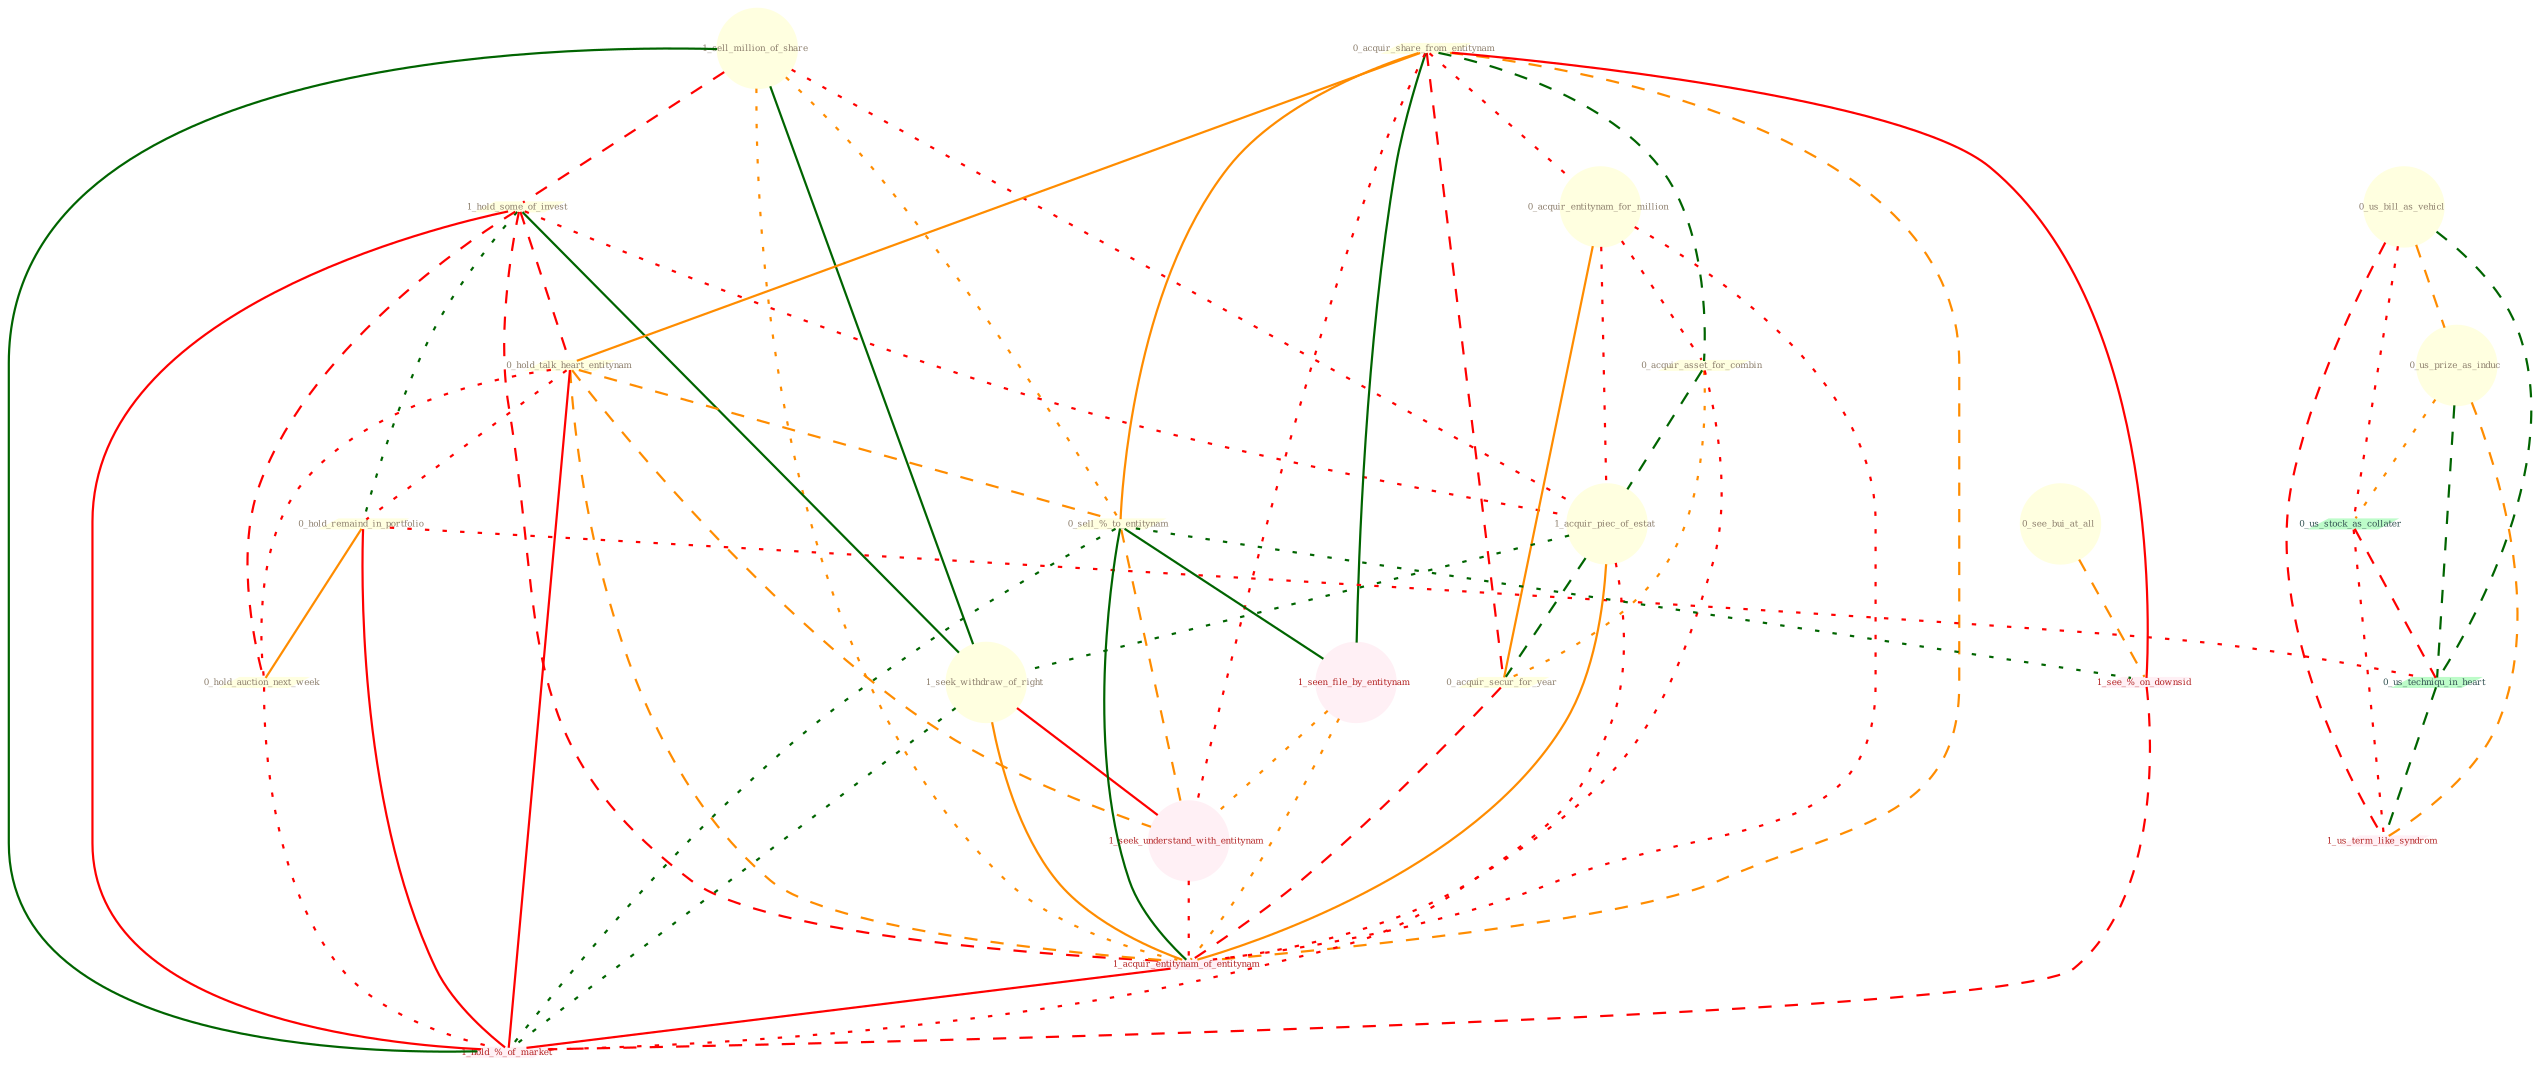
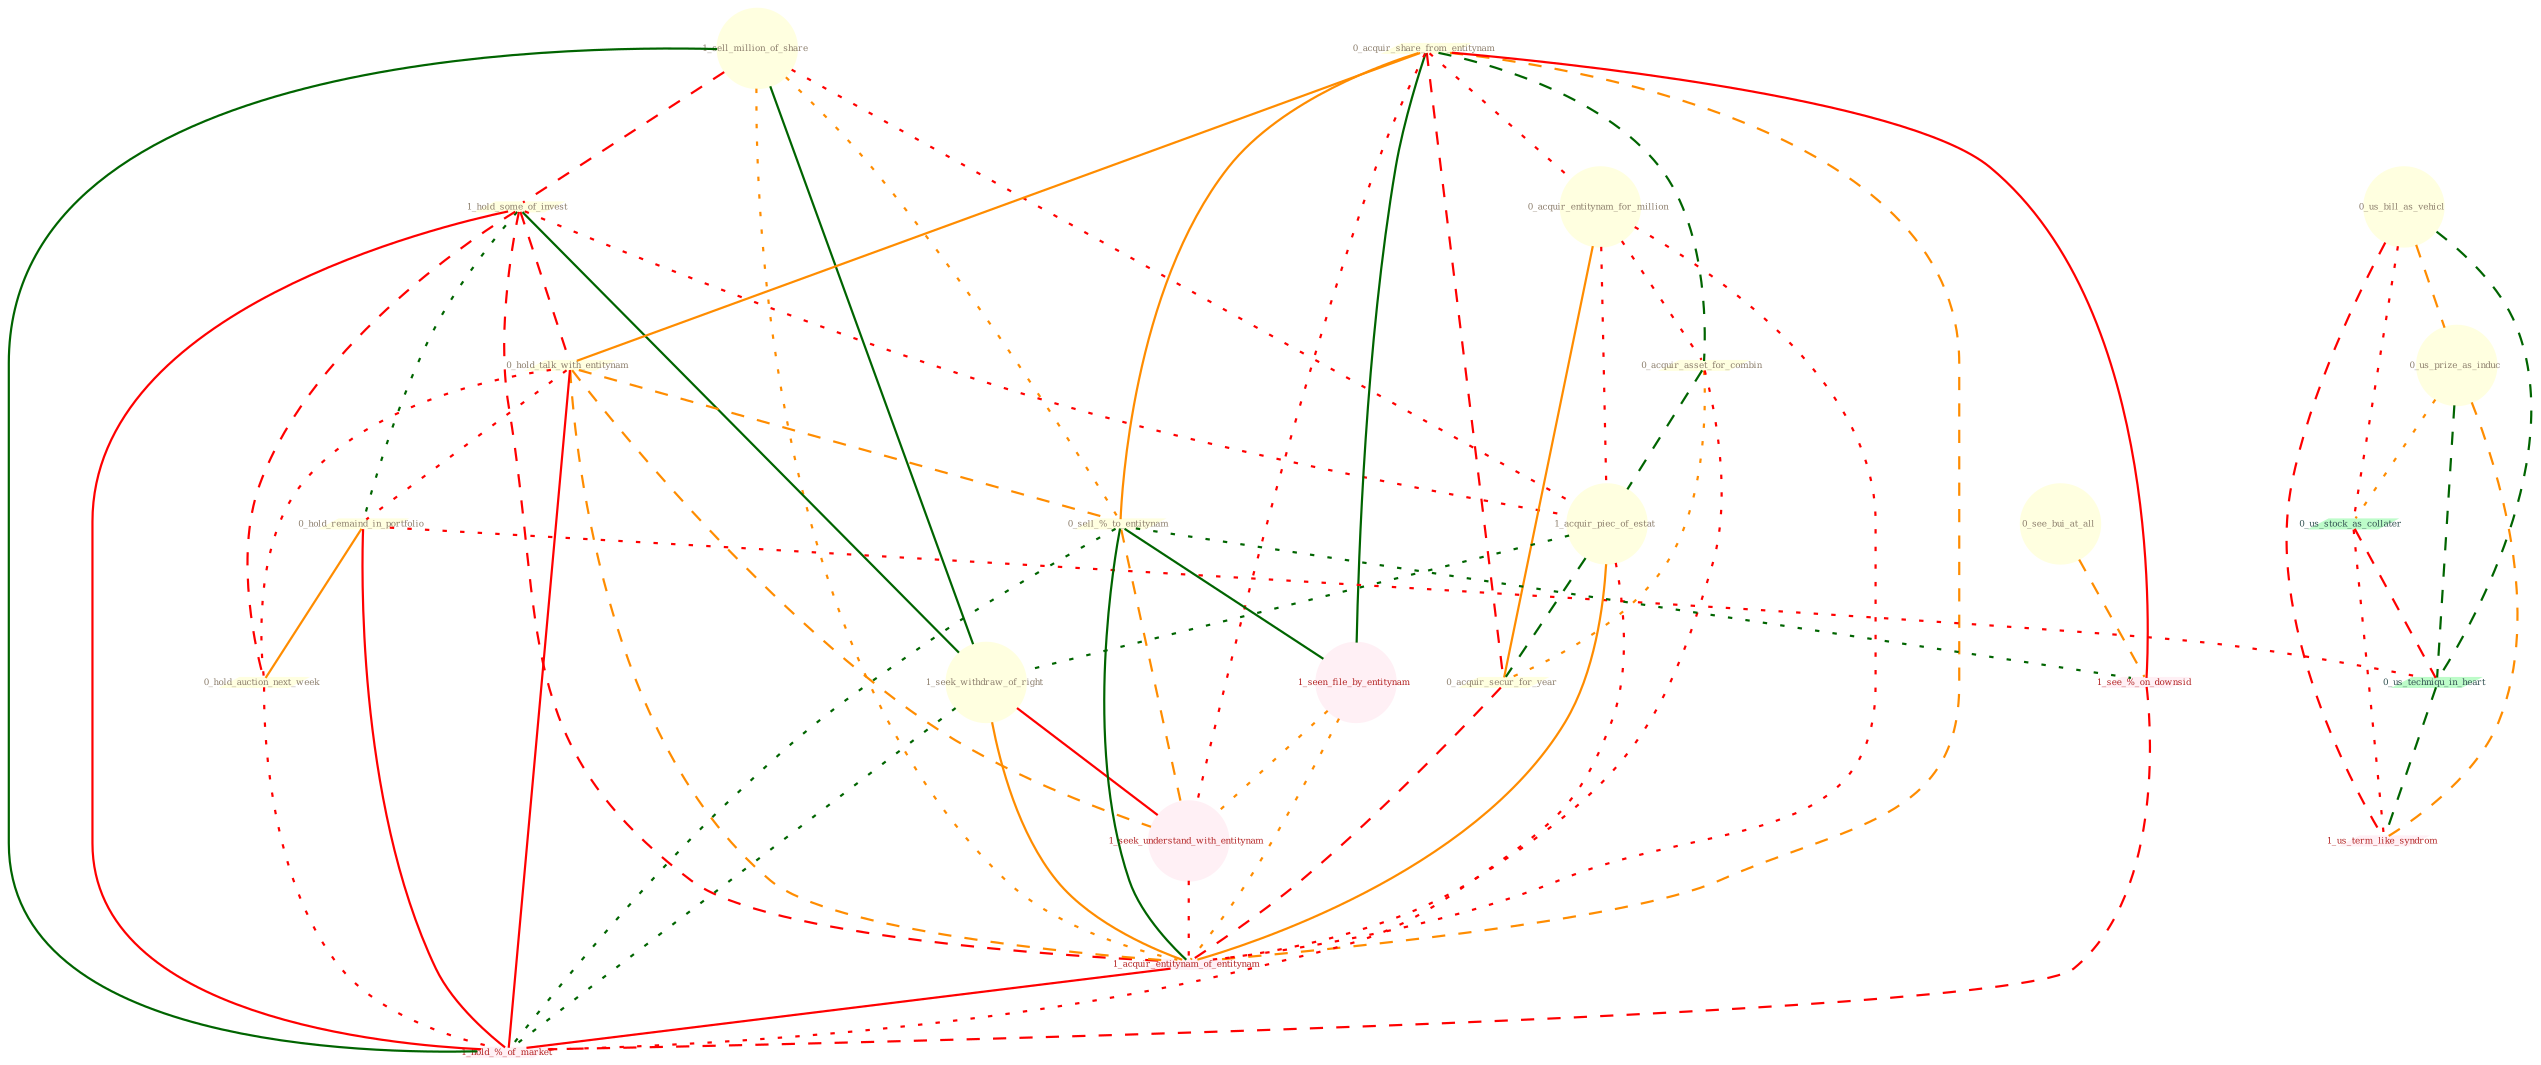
node "0_hold_talk_heart_entitynam": label "0_hold_talk_heart_entitynam" -> "0_hold_talk_with_entitynam"
